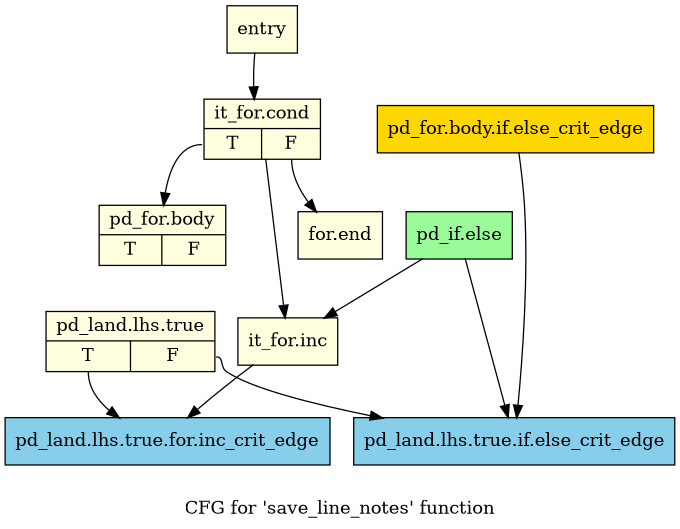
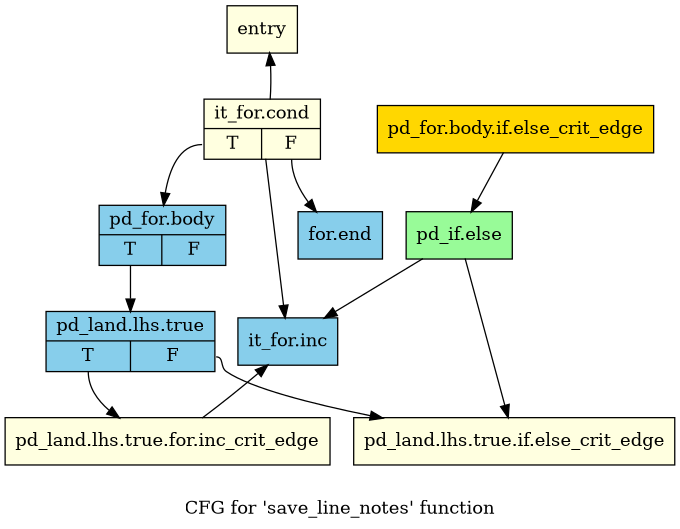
edge "entry" -> "it_for.cond": reversed
node "pd_for.body": fillcolor lightyellow -> skyblue
node "for.end": fillcolor lightyellow -> skyblue
edge "pd_for.body.if.else_crit_edge" -> "pd_land.lhs.true.if.else_crit_edge": now "pd_for.body.if.else_crit_edge" -> "pd_if.else"
edge "pd_for.body" -> "pd_land.lhs.true": added
node "pd_land.lhs.true": fillcolor lightyellow -> skyblue
node "it_for.inc": fillcolor lightyellow -> skyblue
edge "it_for.inc" -> "pd_land.lhs.true.for.inc_crit_edge": reversed
node "pd_land.lhs.true.for.inc_crit_edge": fillcolor skyblue -> lightyellow
node "pd_land.lhs.true.if.else_crit_edge": fillcolor skyblue -> lightyellow
